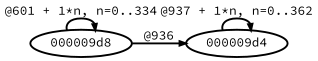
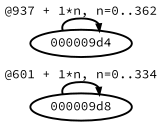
edge "000009d8" -> "000009d4": removed, label "@936"
